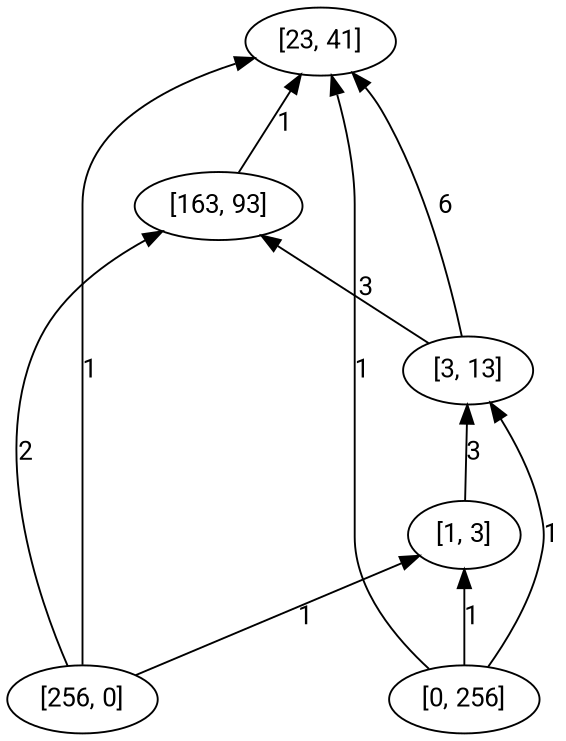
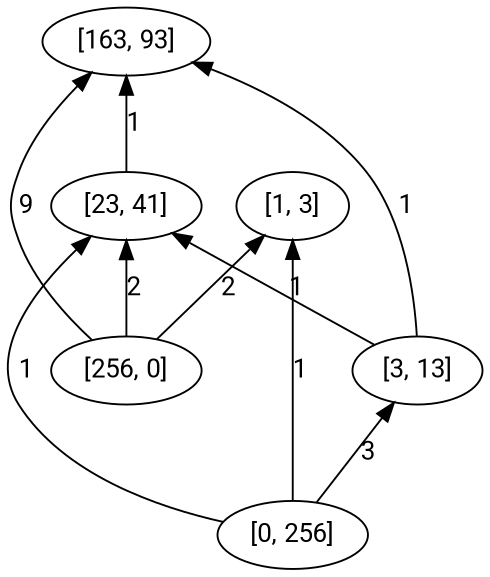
edge "[163, 93]" -> "[23, 41]": reversed
edge "[3, 13]" -> "[23, 41]": label "6" -> "1"
edge "[3, 13]" -> "[163, 93]": label "3" -> "1"
edge "[256, 0]" -> "[23, 41]": label "1" -> "2"
edge "[256, 0]" -> "[163, 93]": label "2" -> "9"
edge "[1, 3]" -> "[3, 13]": removed, label "3"
edge "[0, 256]" -> "[3, 13]": label "1" -> "3"
edge "[256, 0]" -> "[1, 3]": label "1" -> "2"
